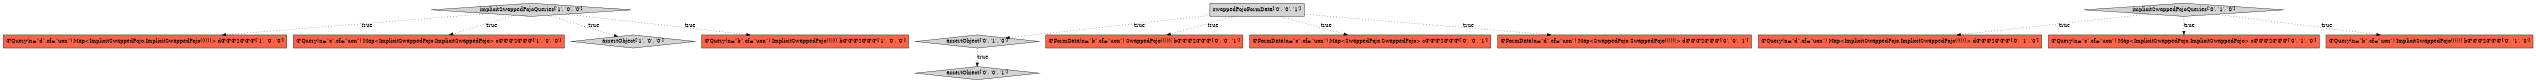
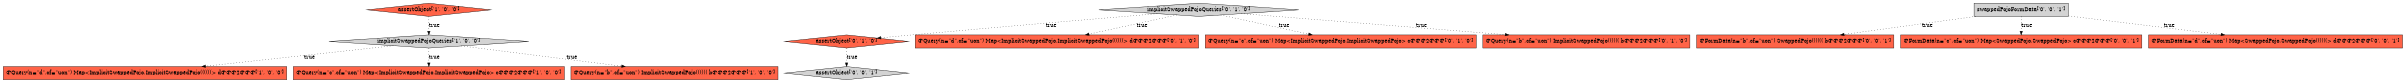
edge "implicitSwappedPojoQueries['1', '0', '0']" -> "assertObject['1', '0', '0']": reversed
edge "swappedPojoFormData['0', '0', '1']" -> "assertObject['0', '1', '0']": now "implicitSwappedPojoQueries['0', '1', '0']" -> "assertObject['0', '1', '0']"
node "assertObject['1', '0', '0']": fillcolor lightgray -> tomato
node "assertObject['0', '1', '0']": fillcolor lightgray -> tomato
